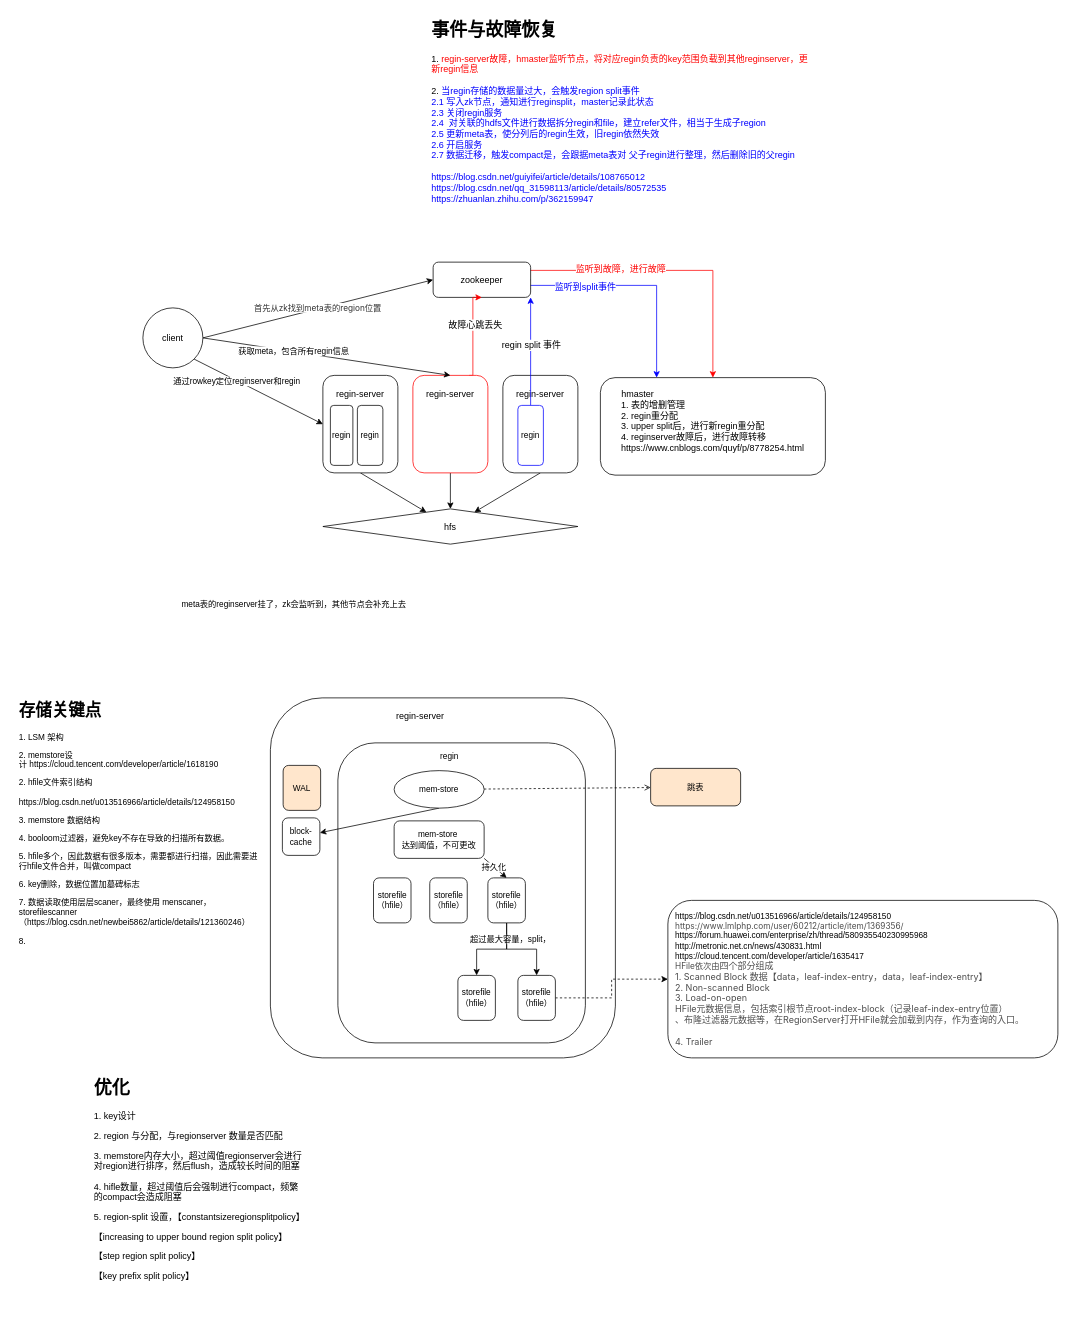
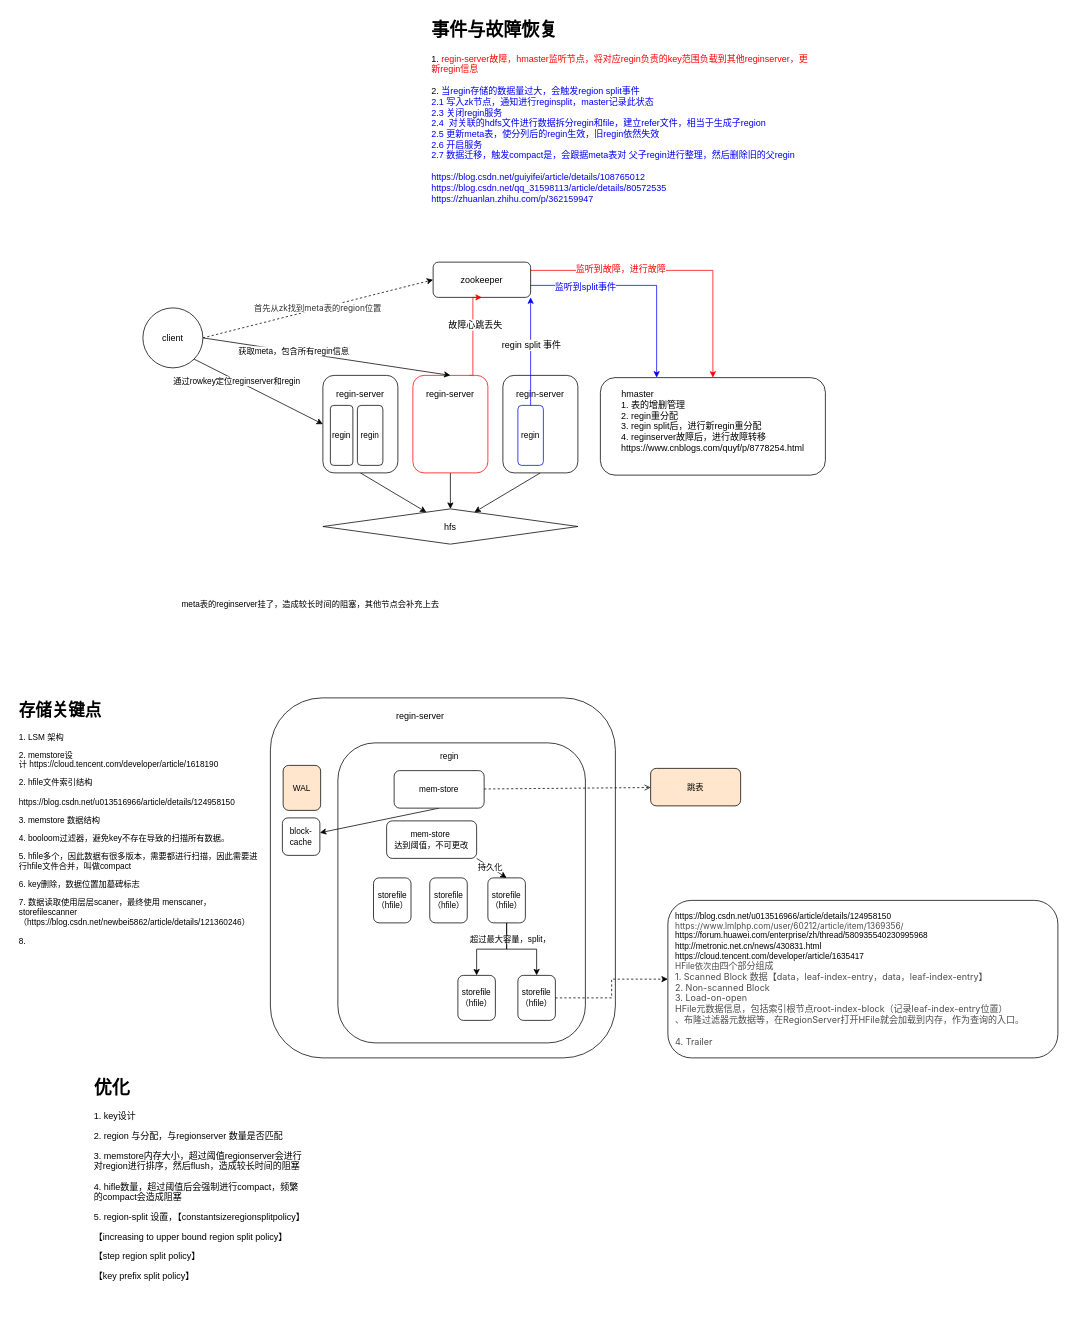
edge "client" -> "zookeeper": style solid -> dashed
node "1. 表的增删管理 2. regin重分配 3. upper split后，进行新regin重分配 4. reginserver故障后，进行故障转移 https://www.cnblogs.com/quyf/p/8778254.html": label "1. 表的增删管理 2. regin重分配 3. upper split后，进行新regin重分配 4. reginserver故障后，进行故障转移 https://www.cnblogs.com/quyf/p/8778254.html" -> "1. 表的增删管理 2. regin重分配 3. regin split后，进行新regin重分配 4. reginserver故障后，进行故障转移 https://www.cnblogs.com/quyf/p/8778254.html"
node "meta表的reginserver挂了，zk会监听到，其他节点会补充上去": label "meta表的reginserver挂了，zk会监听到，其他节点会补充上去" -> "meta表的reginserver挂了，造成较长时间的阻塞，其他节点会补充上去"
node "mem-store": shape ellipse -> rounded rectangle
node "mem-store 达到阈值，不可更改": moved (439, 840) -> (432, 840)
